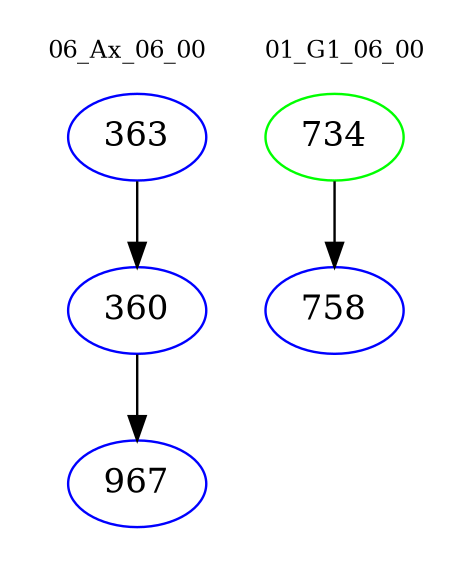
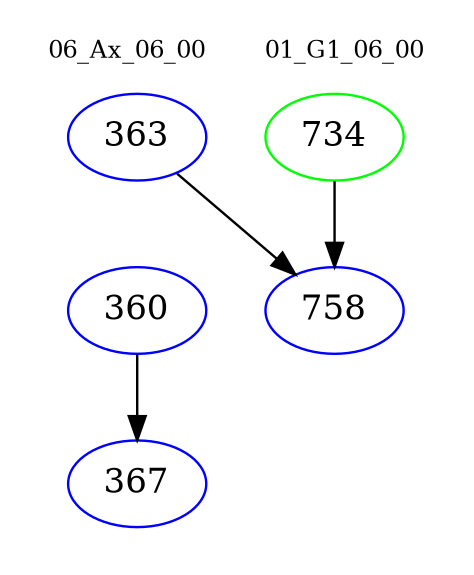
edge "363" -> "360": now "363" -> "758"
node "967": label "967" -> "367"
